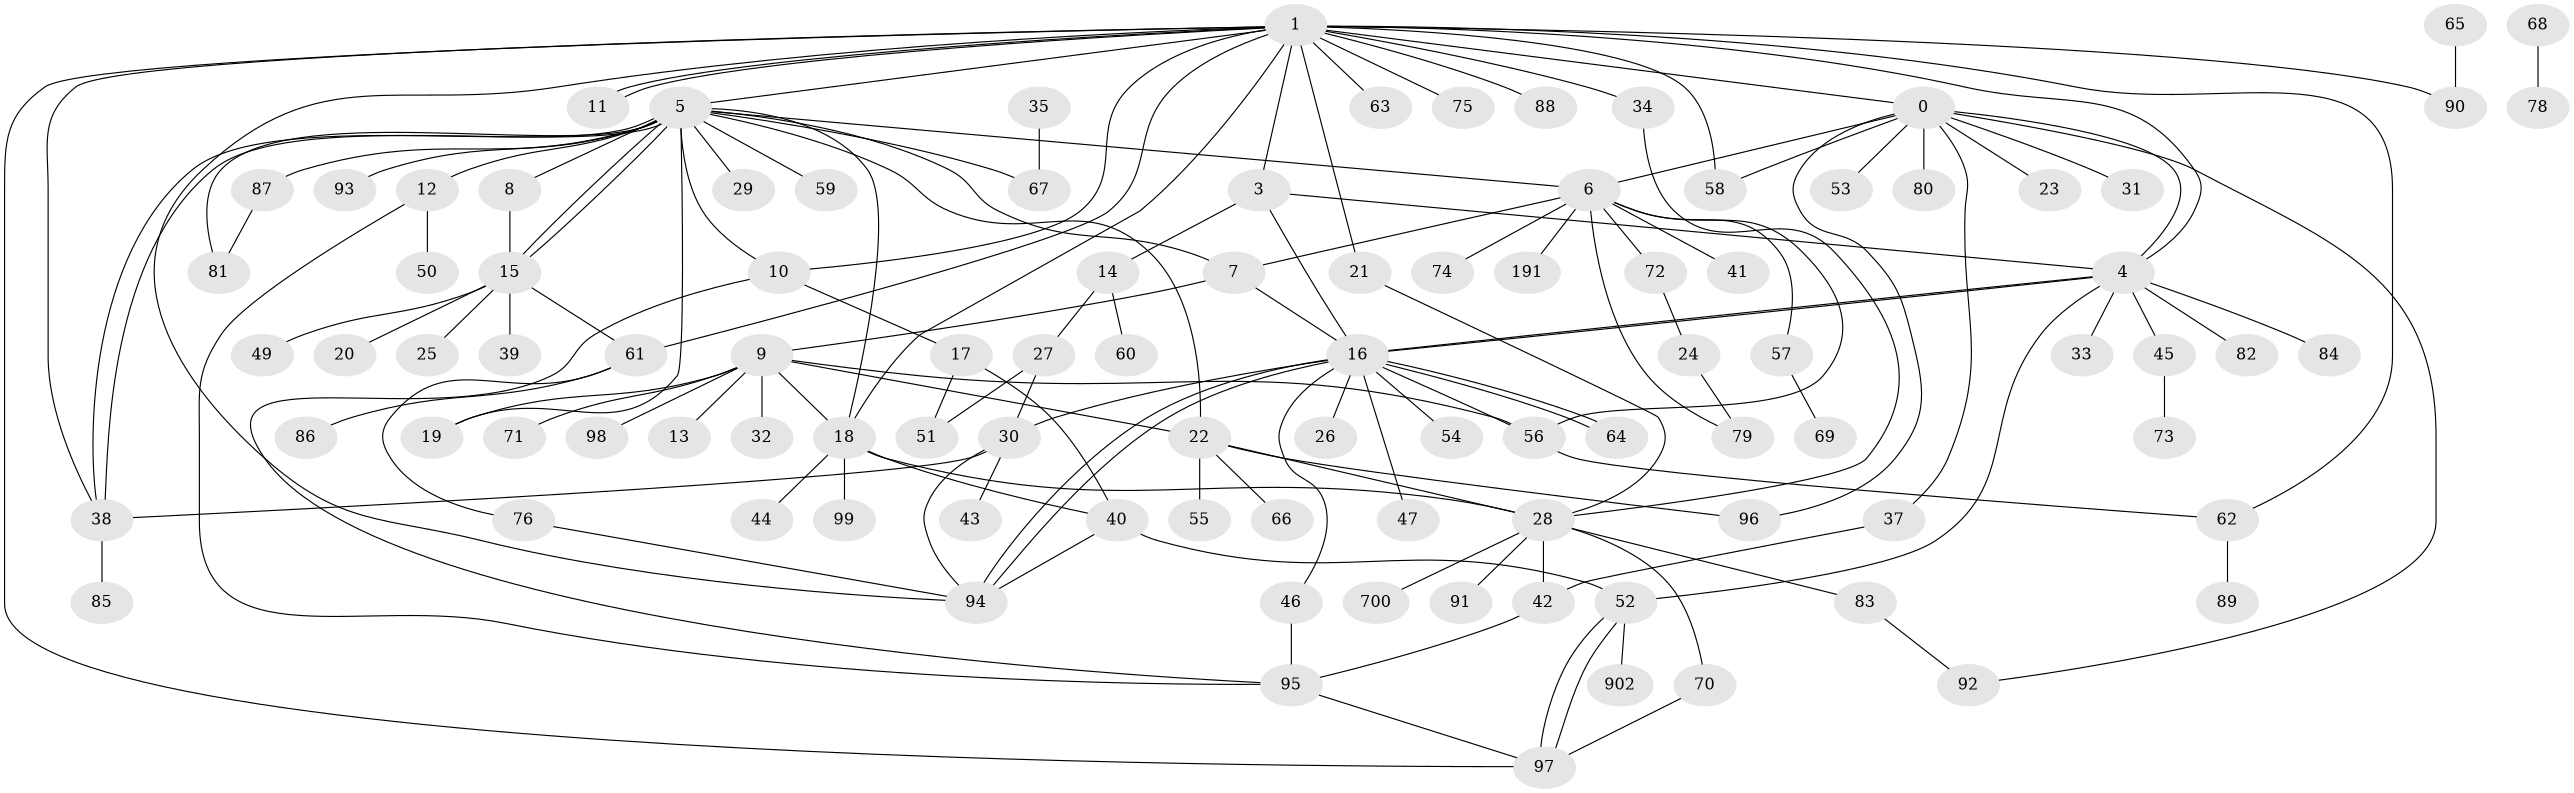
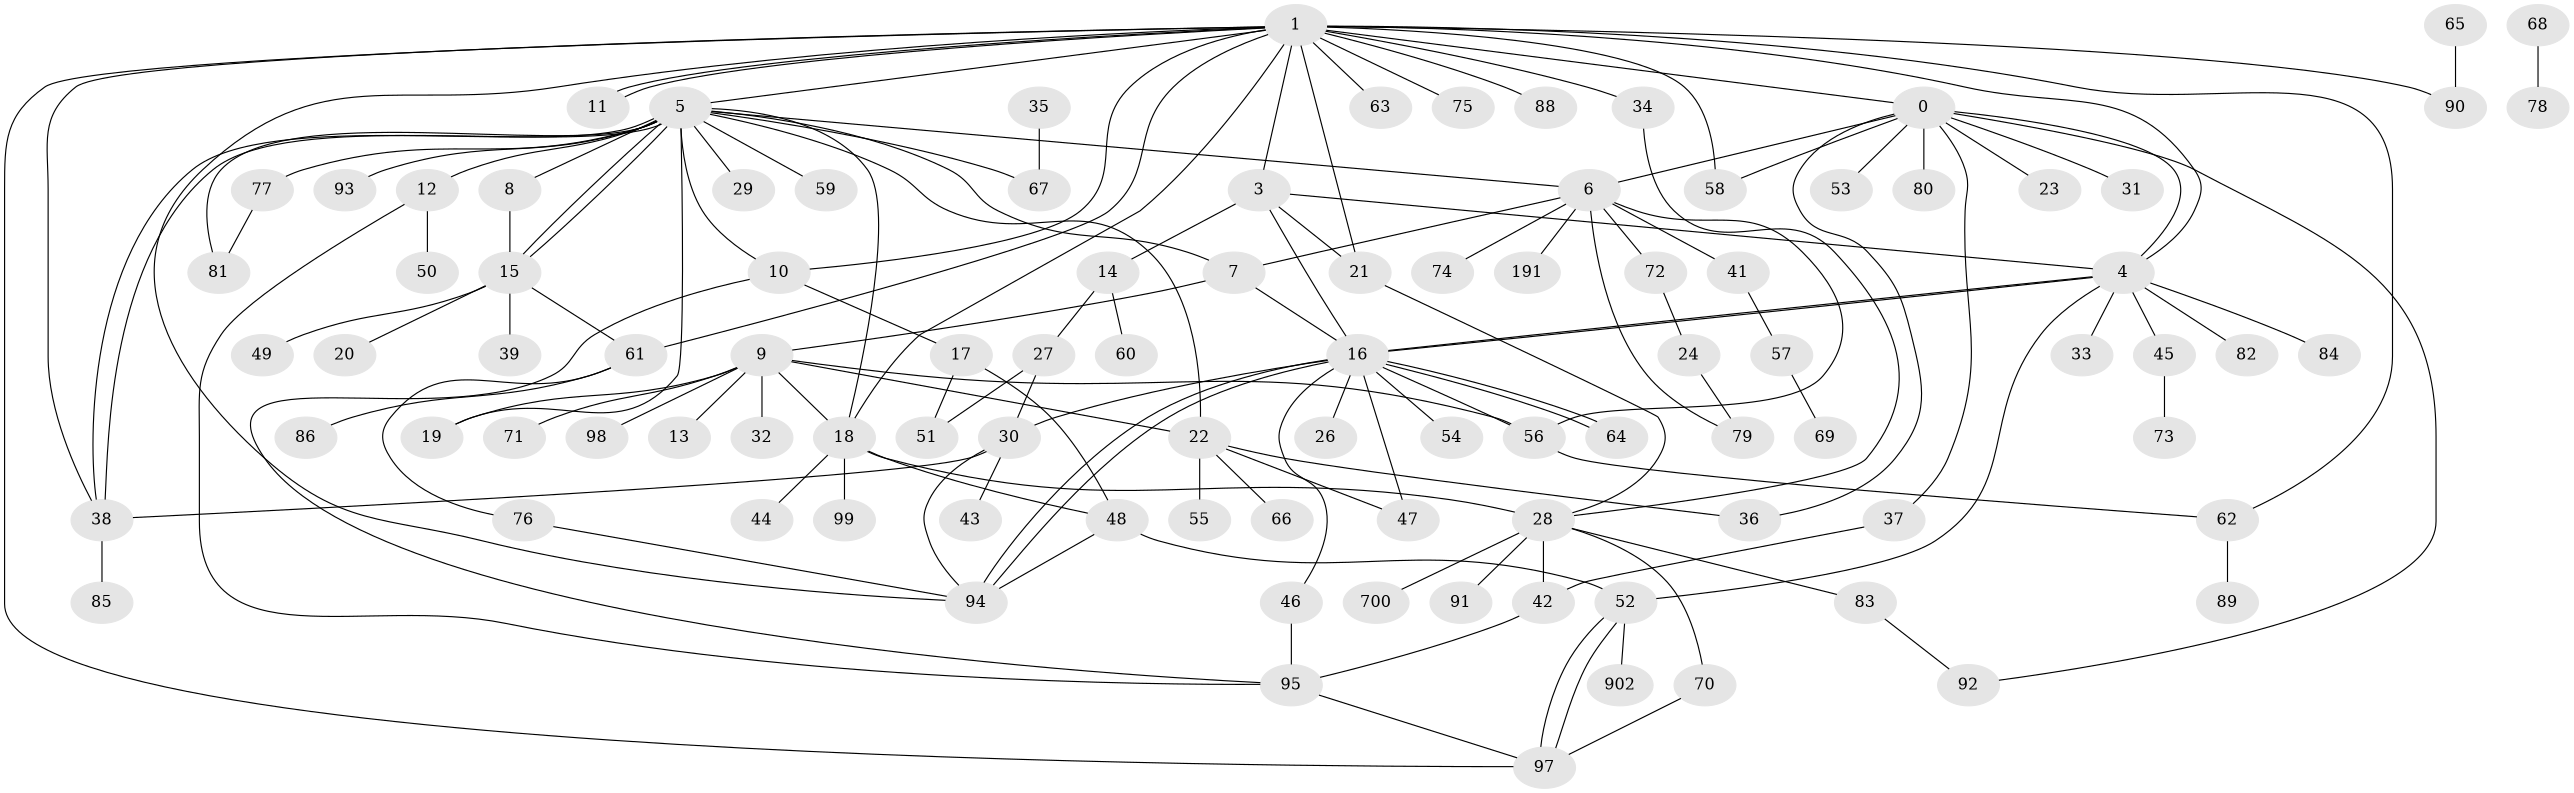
node "87": label "87" -> "77"
edge "3" -- "21": added
edge "6" -- "57": now "41" -- "57"
node "25": removed
edge "22" -- "28": now "22" -- "47"
node "40": label "40" -> "48"
node "96": label "96" -> "36"
